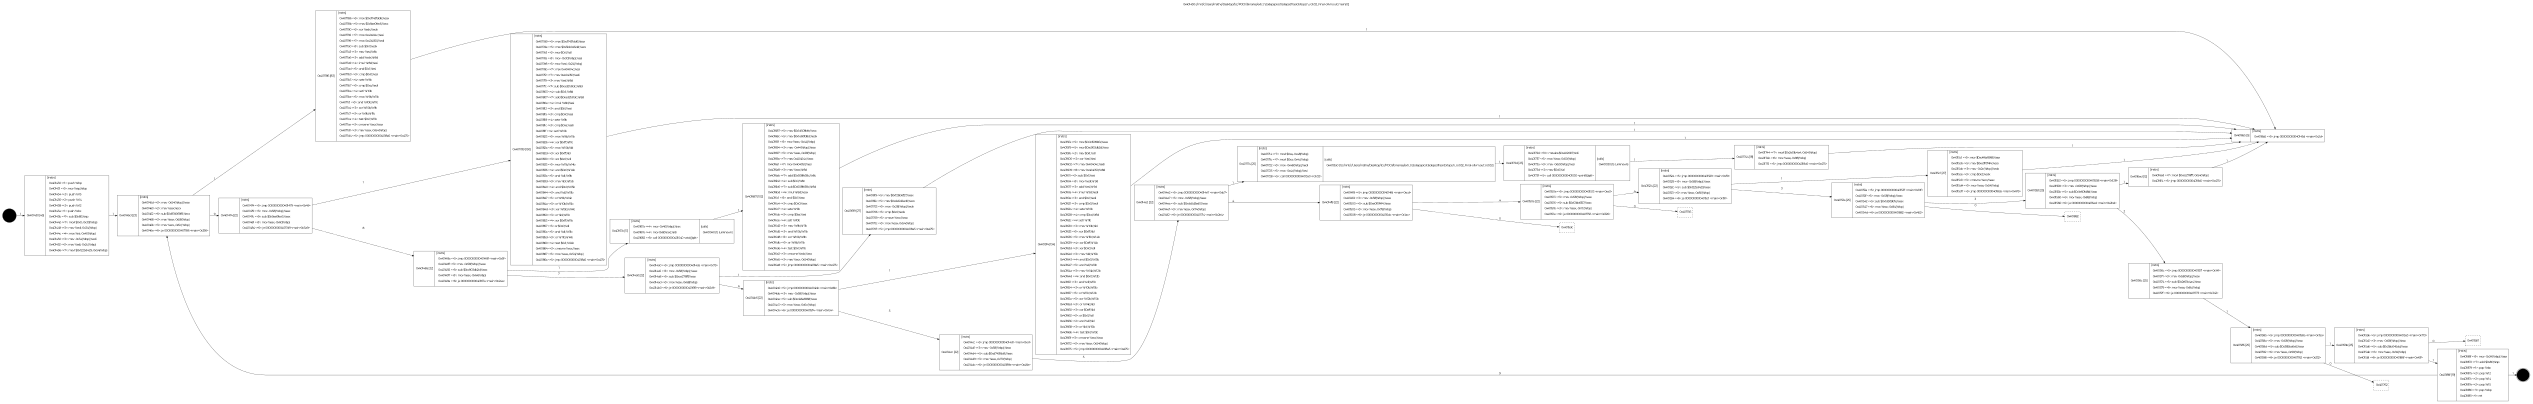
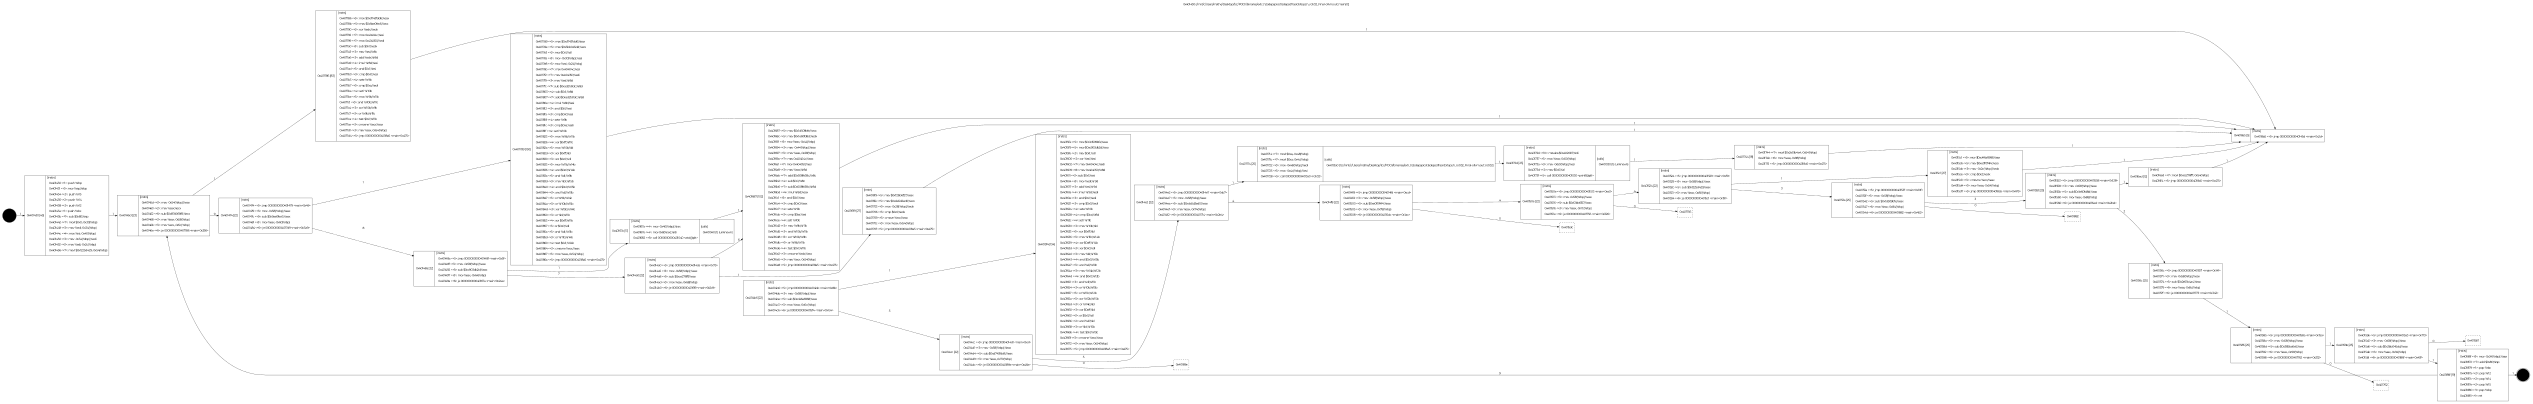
edge "0x4015f4 [134]" -> "0x4018a5 [5]": removed, label "1"
edge "0x4014a0 [22]" -> "0x4014b6 [22]": now "0x4014a0 [22]" -> "0x401687 [102]"
node "0x40189e": added
